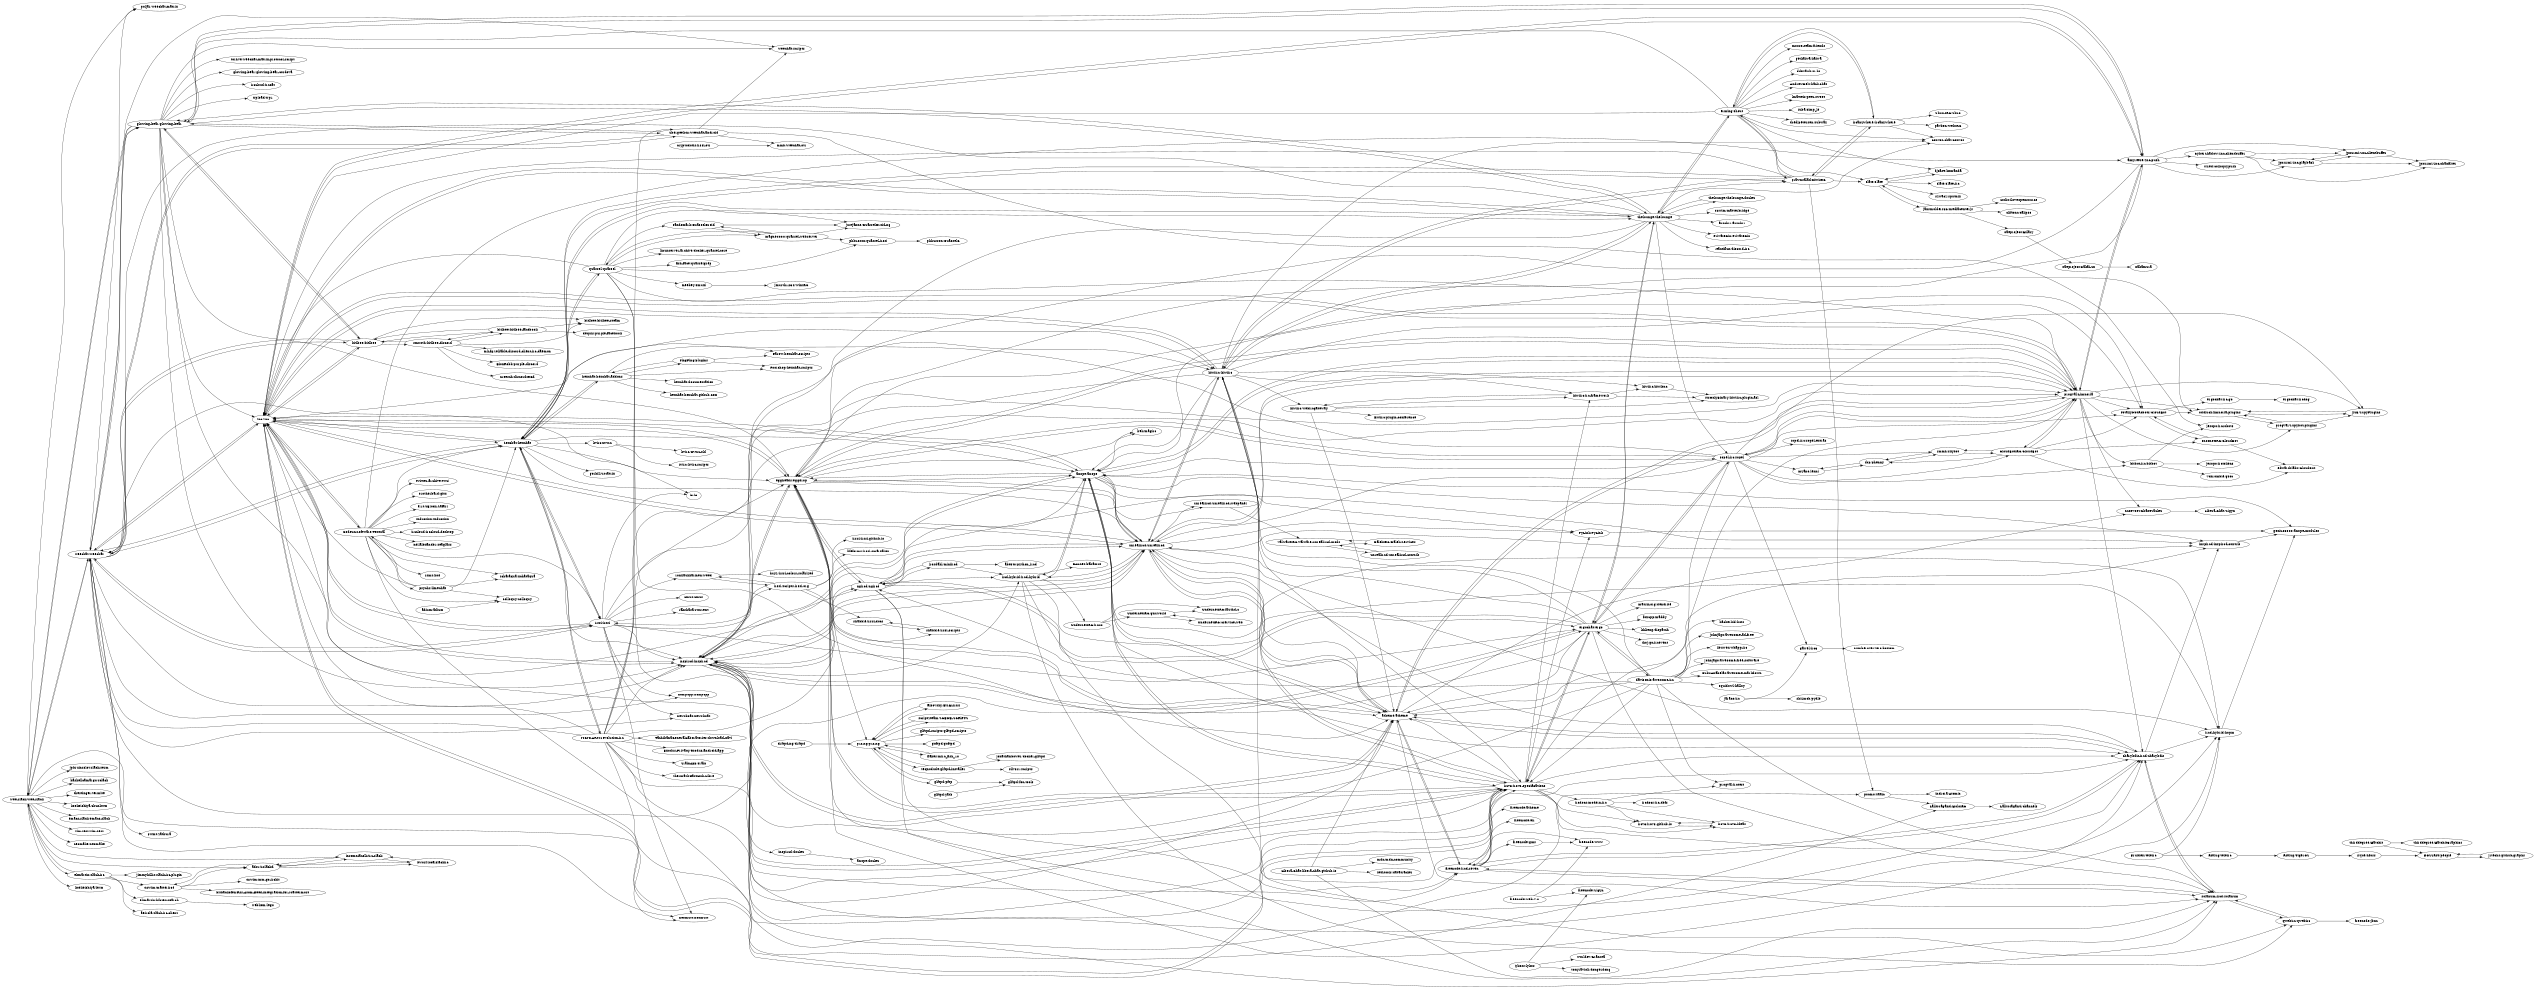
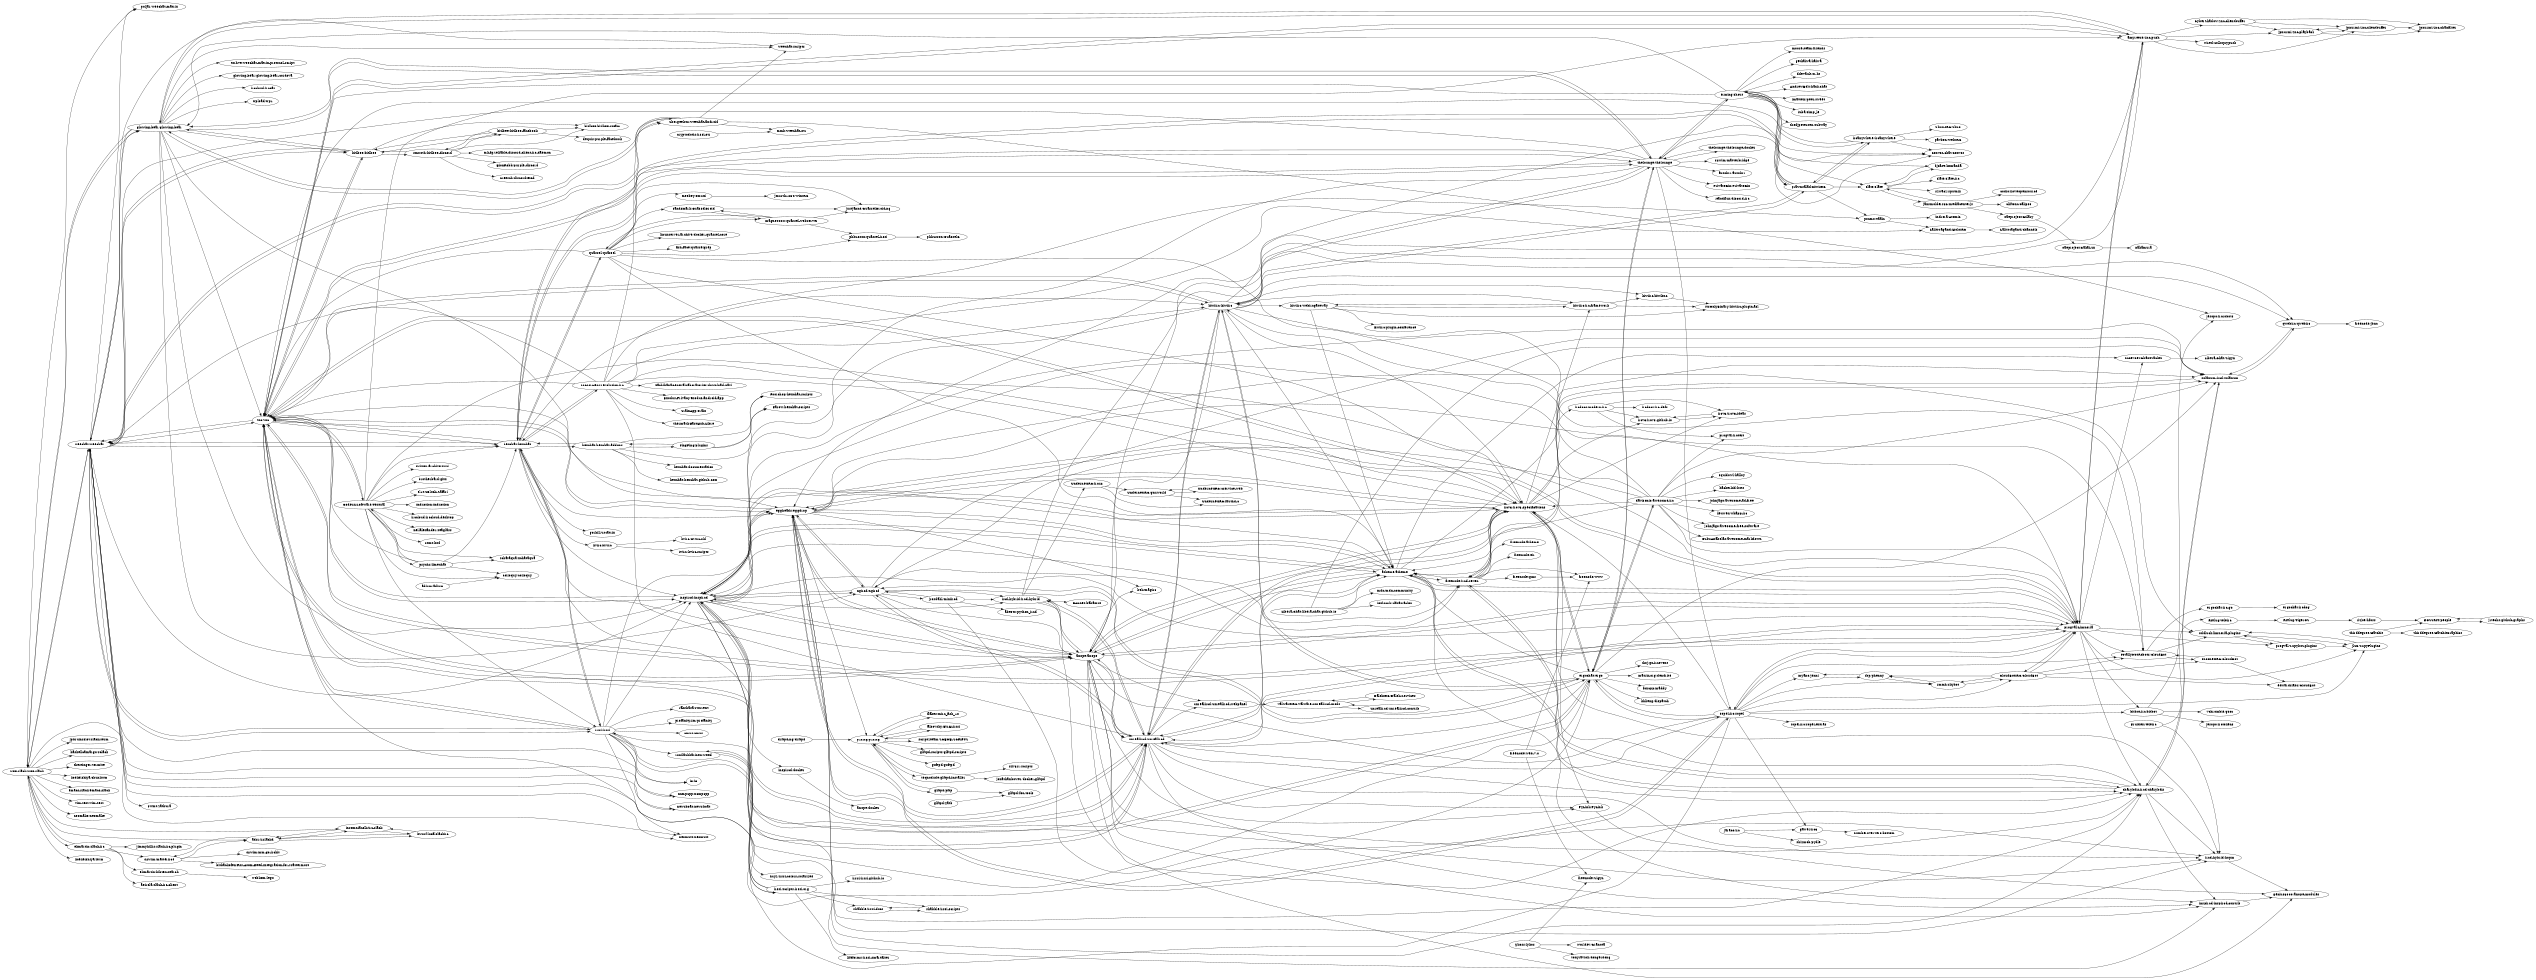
edge "ircd-hybrid/ircd-hybrid" -> "ircd-hybrid/hopm": now "jrosdahl/miniircd" -> "ircd-hybrid/hopm"
edge "kiwiirc/kiwiirc" -> "ergochat/ergo": added
edge "MCMrARM/revolution-irc" -> "inspircd/inspircd": removed
node "profanity-im/profanity": added
